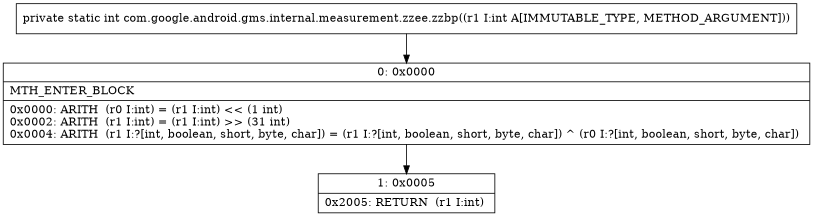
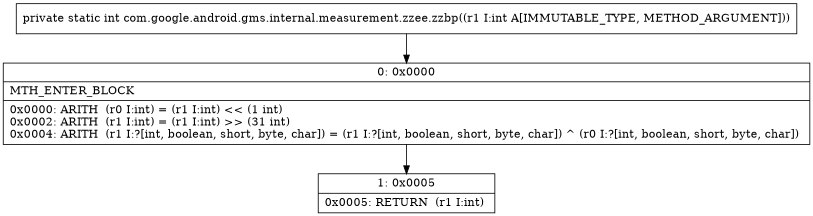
node "1: 0x0005": text "0x2005: RETURN  (r1 I:int)" -> "0x0005: RETURN  (r1 I:int)"
